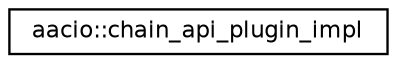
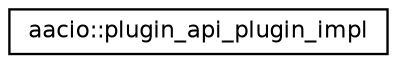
node "aacio::chain_api_plugin_impl": label "aacio::chain_api_plugin_impl" -> "aacio::plugin_api_plugin_impl"
